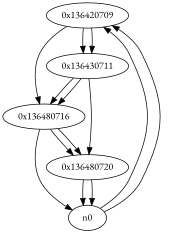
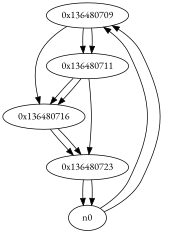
node "0x136420709": label "0x136420709" -> "0x136480709"
node "0x136430711": label "0x136430711" -> "0x136480711"
node "0x136480720": label "0x136480720" -> "0x136480723"
edge "0x136480716" -> "n0": removed
